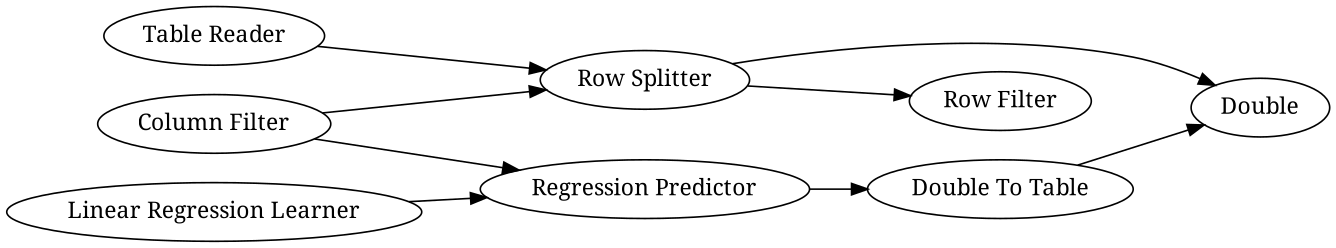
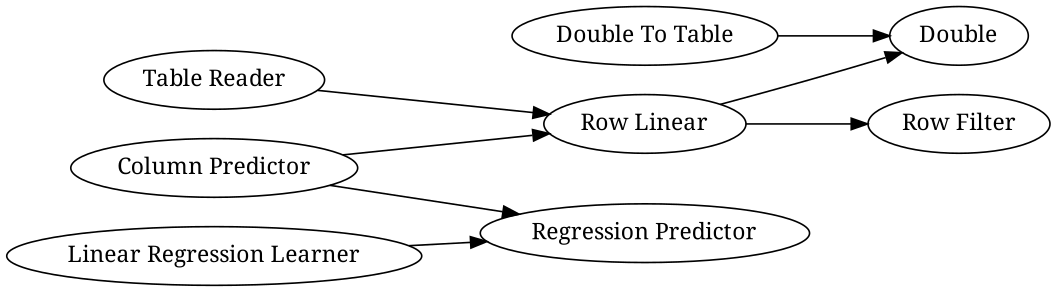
node "Row Splitter": label "Row Splitter" -> "Row Linear"
node "Column Filter": label "Column Filter" -> "Column Predictor"
edge "Regression Predictor" -> "Double To Table": removed
